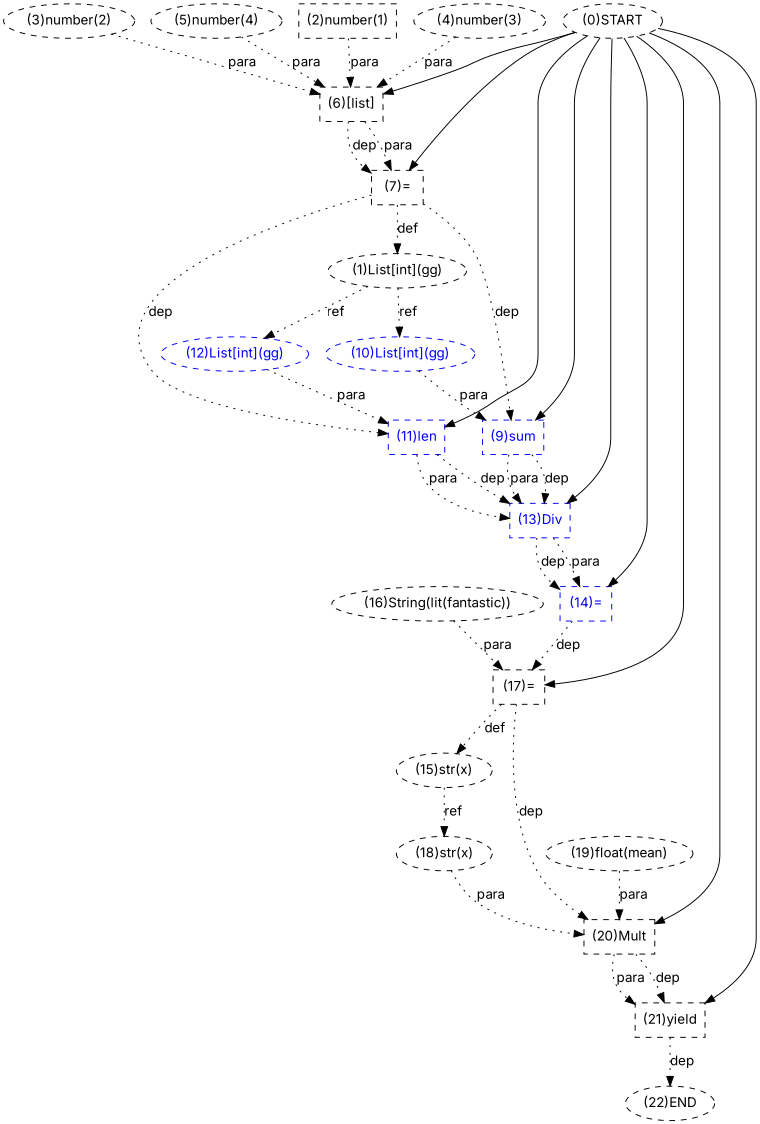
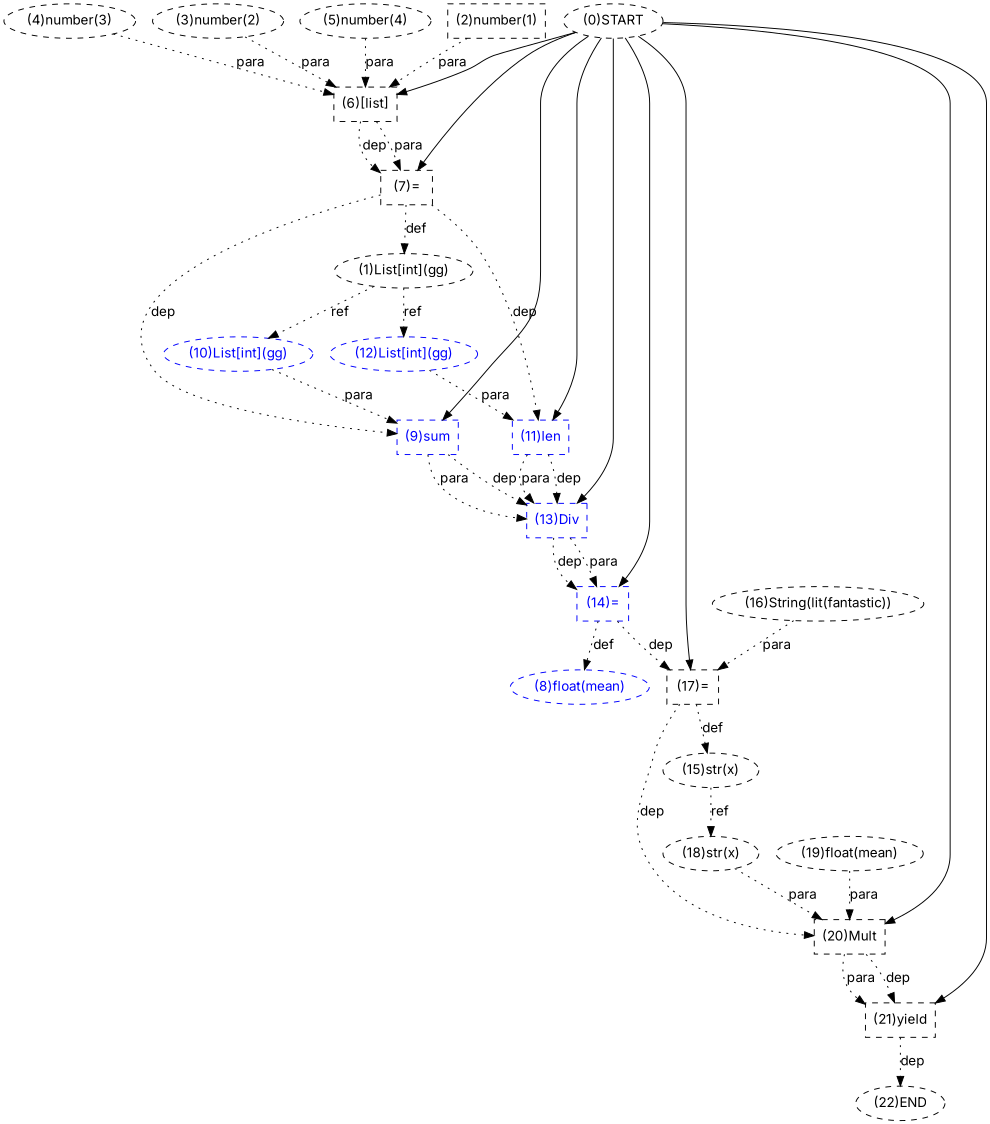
node "(8)float(mean)": added
